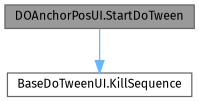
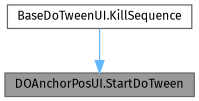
edge "DOAnchorPosUI.StartDoTween" -> "BaseDoTweenUI.KillSequence": reversed
